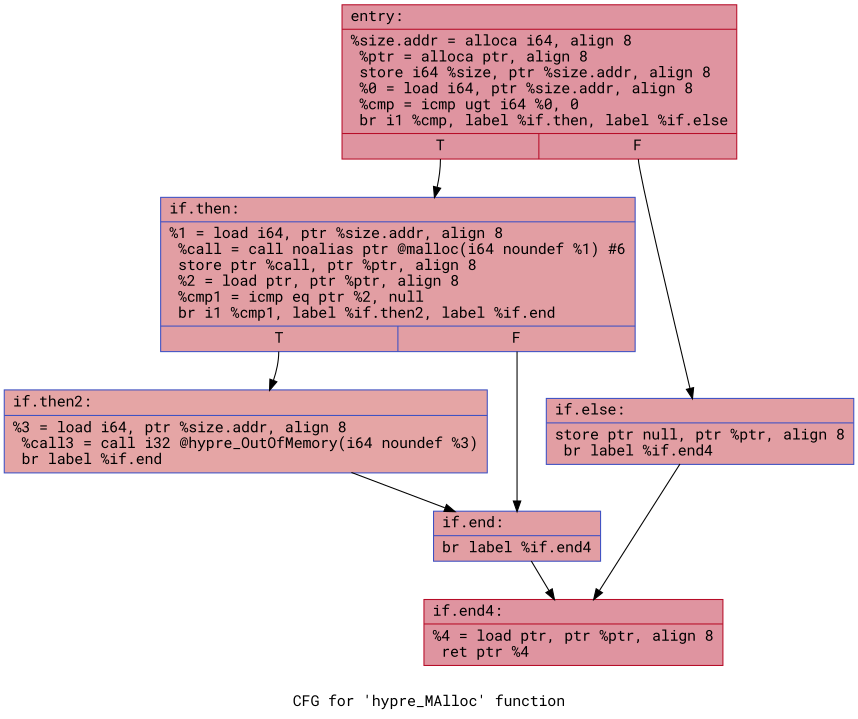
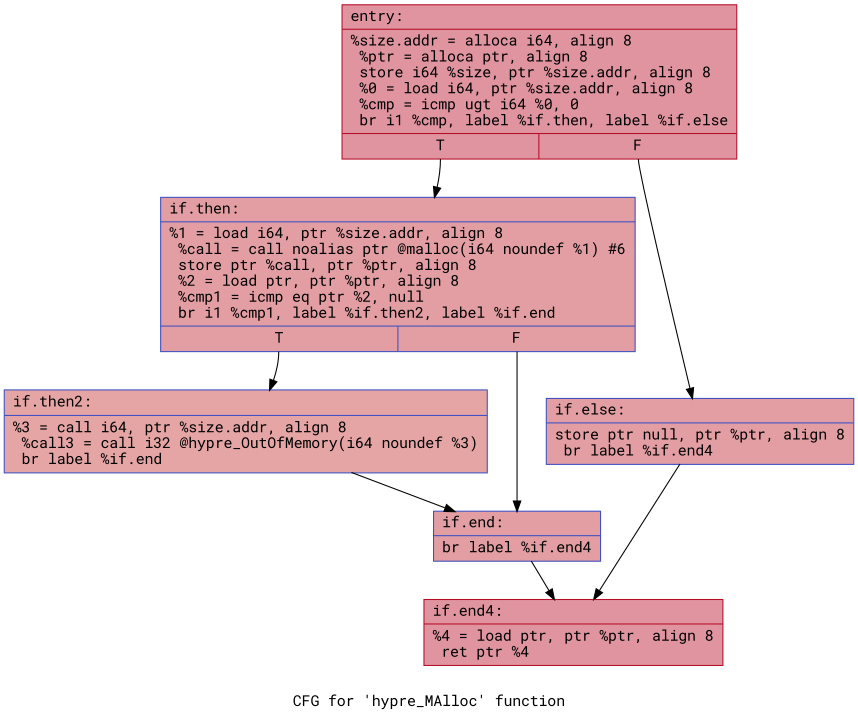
node "if.then2:": text "%3 = load i64, ptr %size.addr, align 8" -> "%3 = call i64, ptr %size.addr, align 8"
